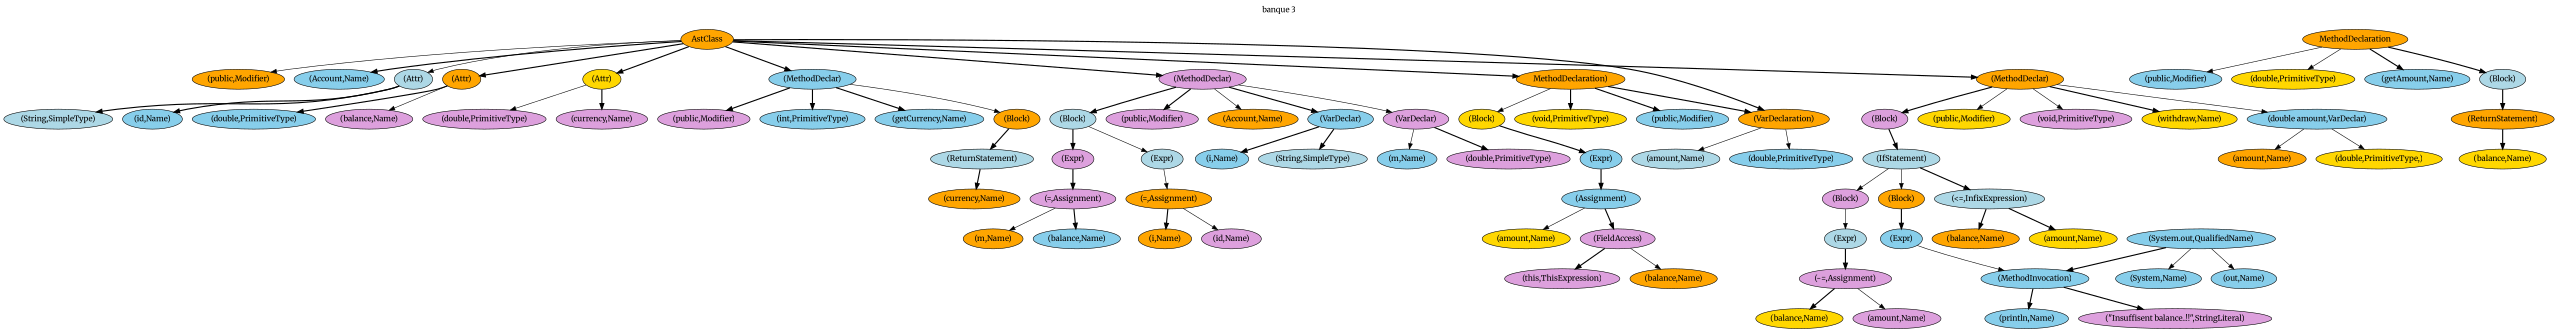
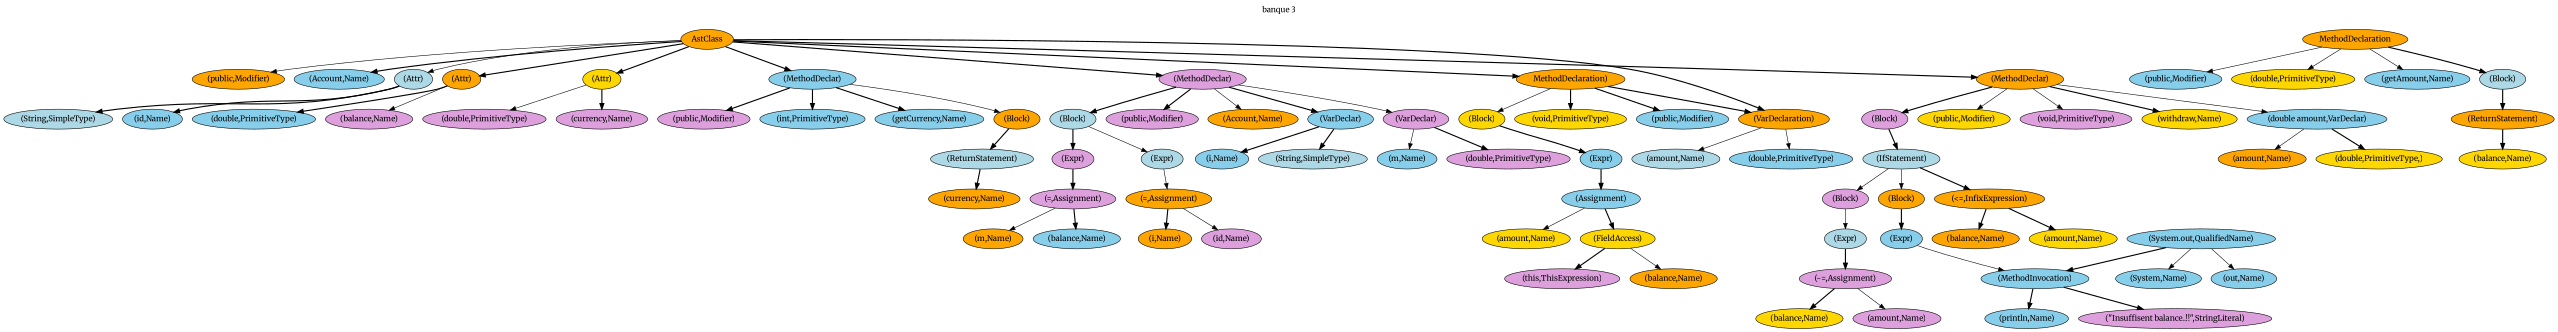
edge "MethodDeclaration" -> "(getAmount,Name)": style bold -> solid
edge "(double amount,VarDeclar)" -> "(double,PrimitiveType,)": style solid -> bold
node "(<=,InfixExpression)": fillcolor lightblue -> orange
node "(FieldAccess)": fillcolor plum -> gold
